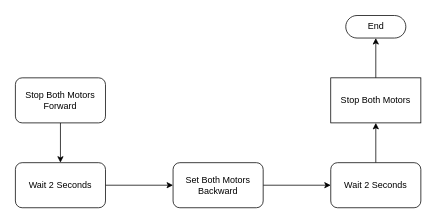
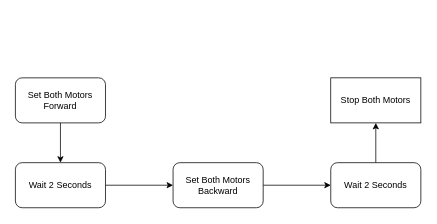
node "End": removed
edge "Stop Both Motors" -> "End": removed
node "Stop Both Motors Forward": label "Stop Both Motors Forward" -> "Set Both Motors Forward"
